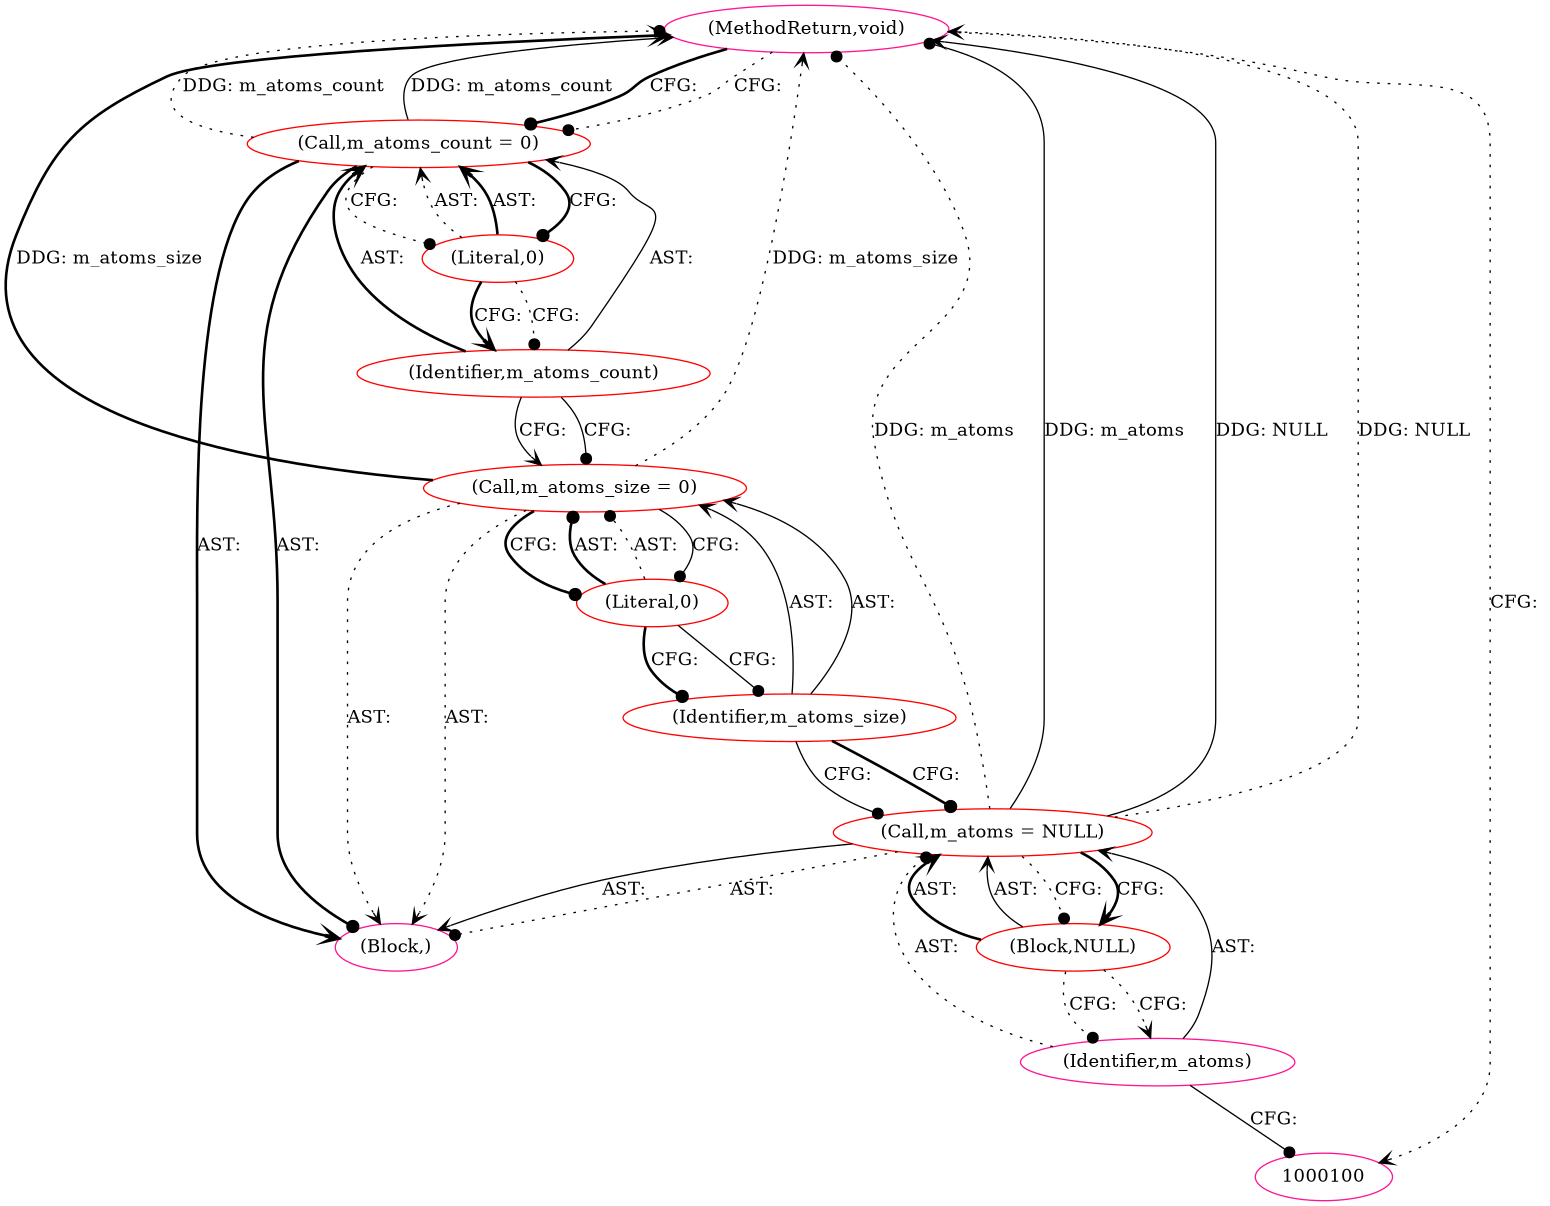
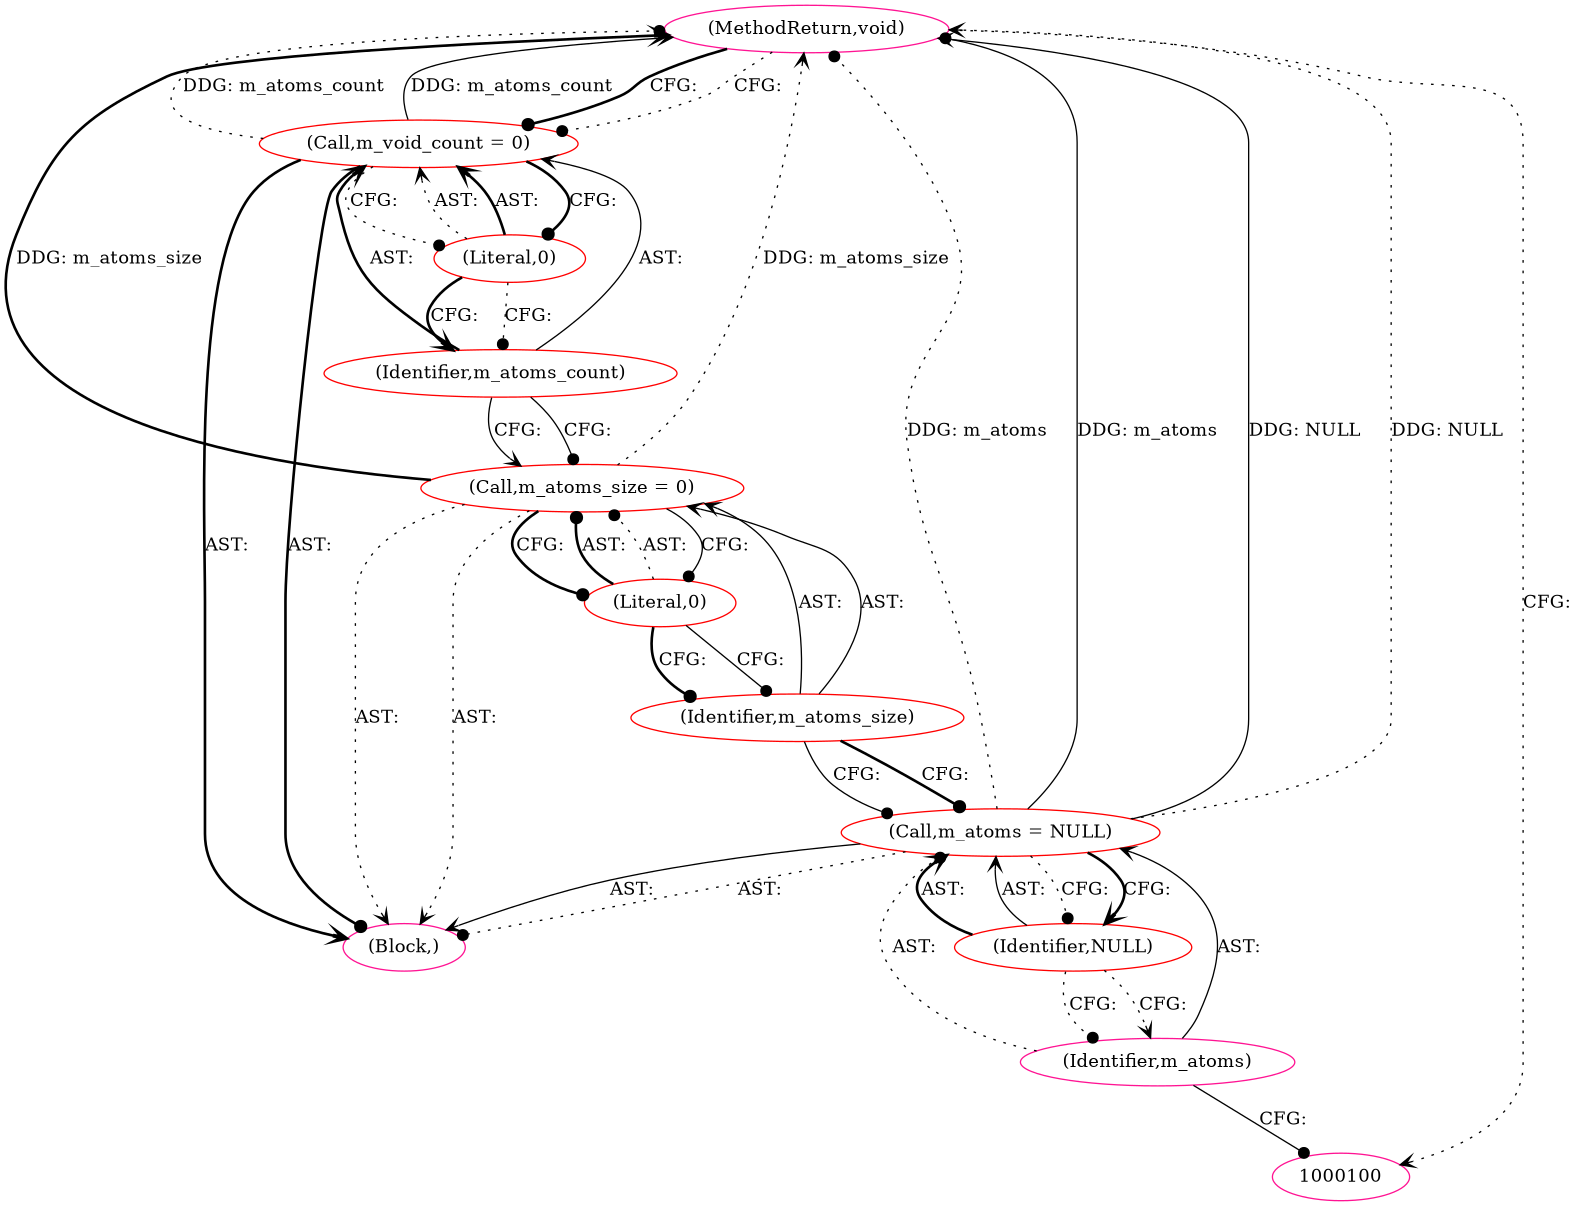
node "(Call,m_atoms_count = 0)": label "(Call,m_atoms_count = 0)" -> "(Call,m_void_count = 0)"
node "(Block,NULL)": label "(Block,NULL)" -> "(Identifier,NULL)"
